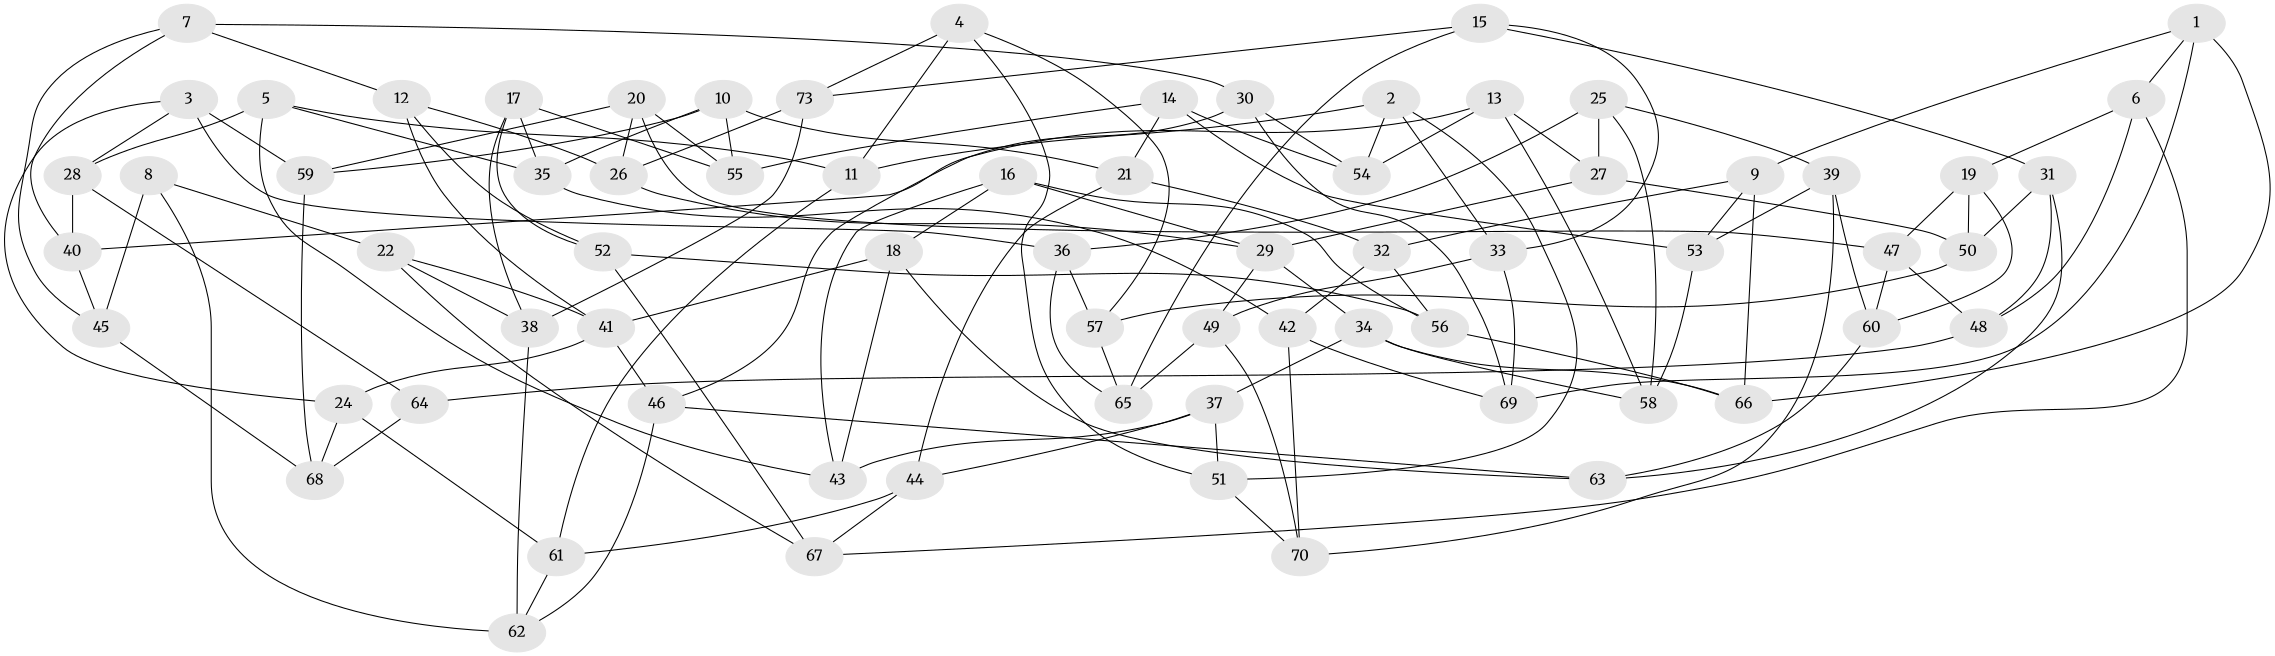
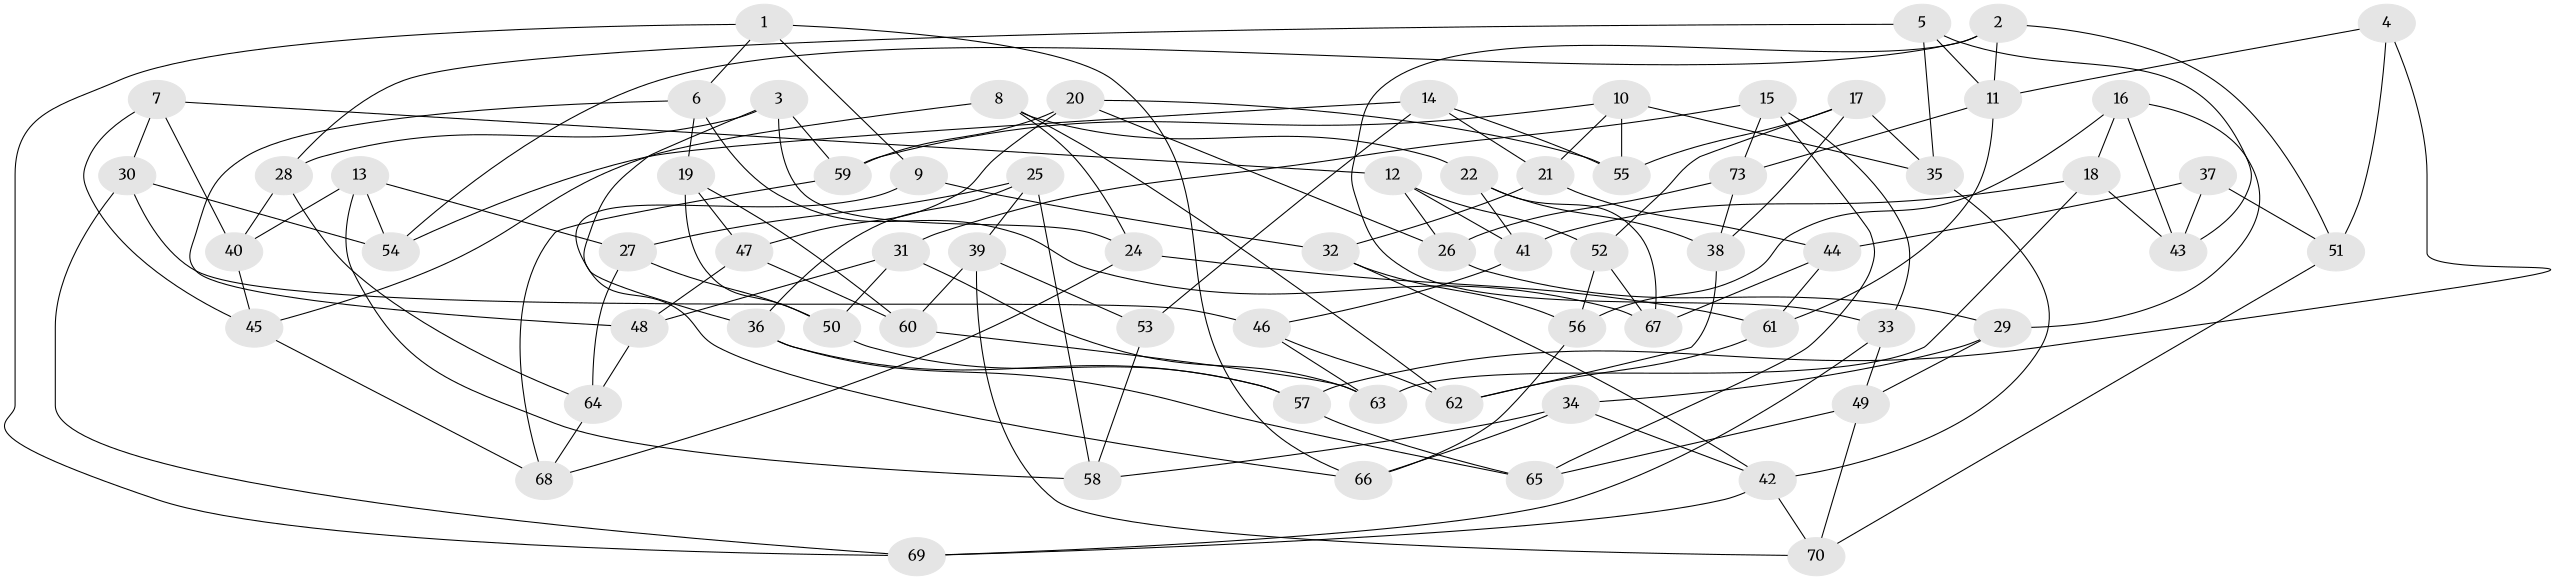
edge "4" -- "73": now "11" -- "73"
edge "27" -- "29": now "27" -- "64"
edge "9" -- "53": removed
edge "34" -- "37": now "34" -- "42"
edge "41" -- "24": now "8" -- "24"
